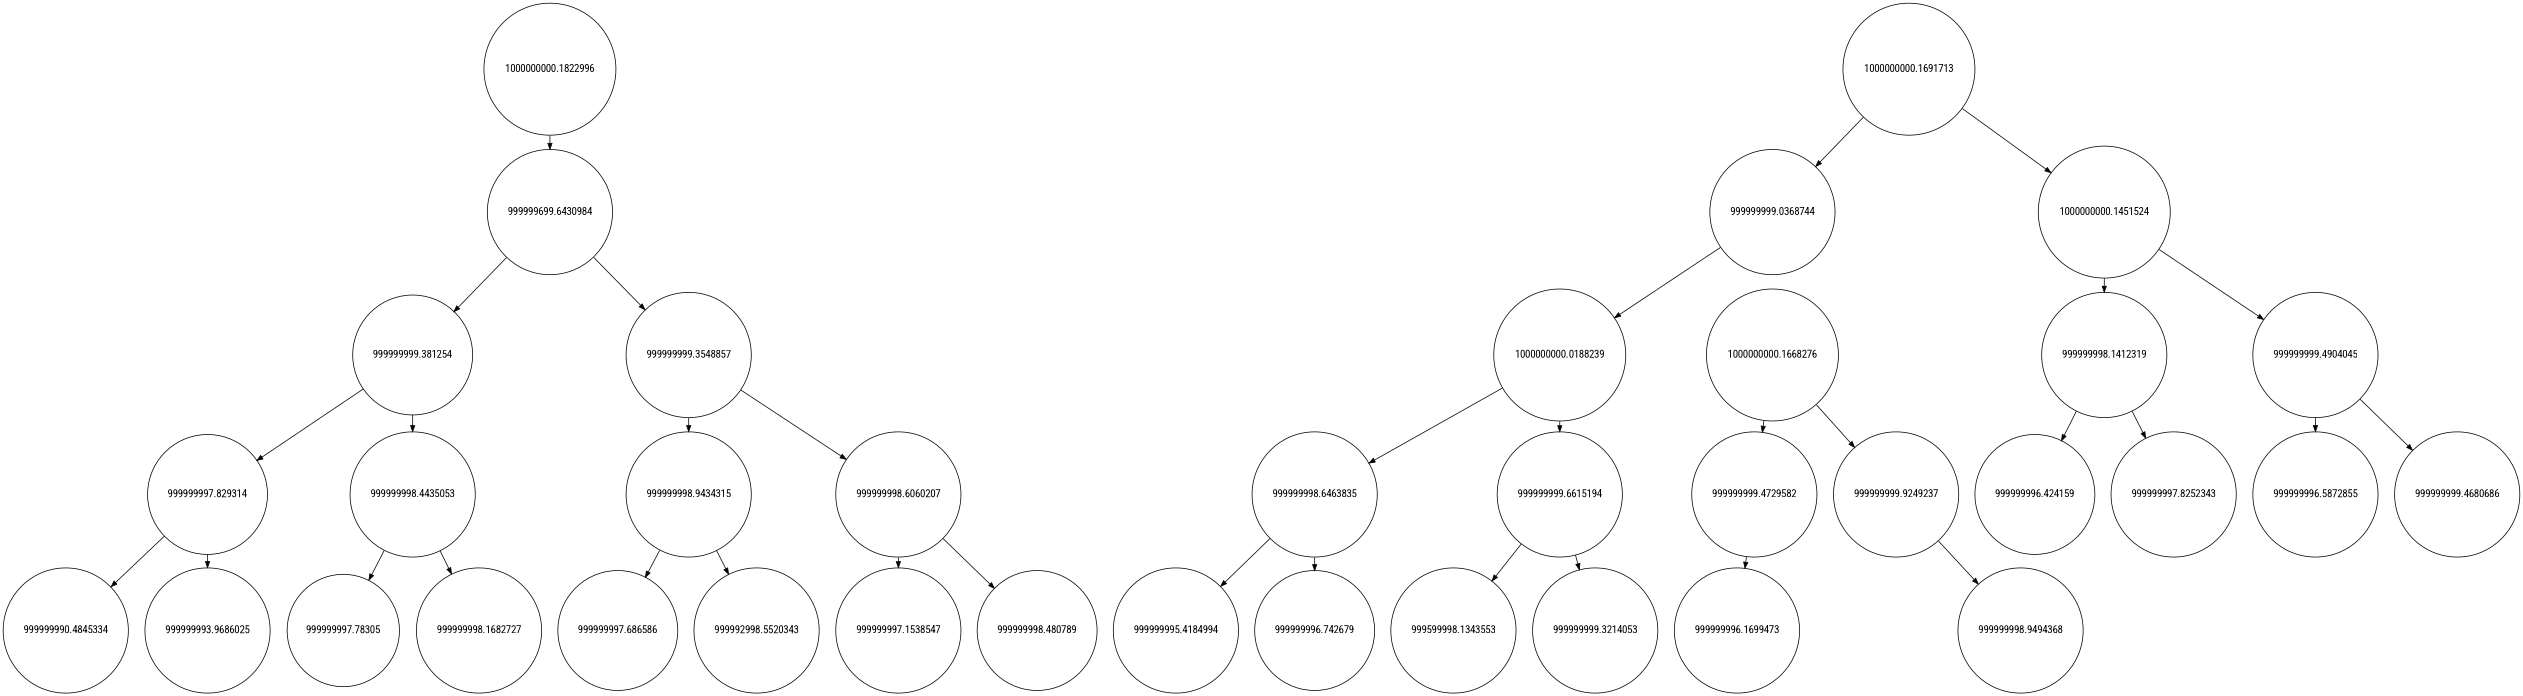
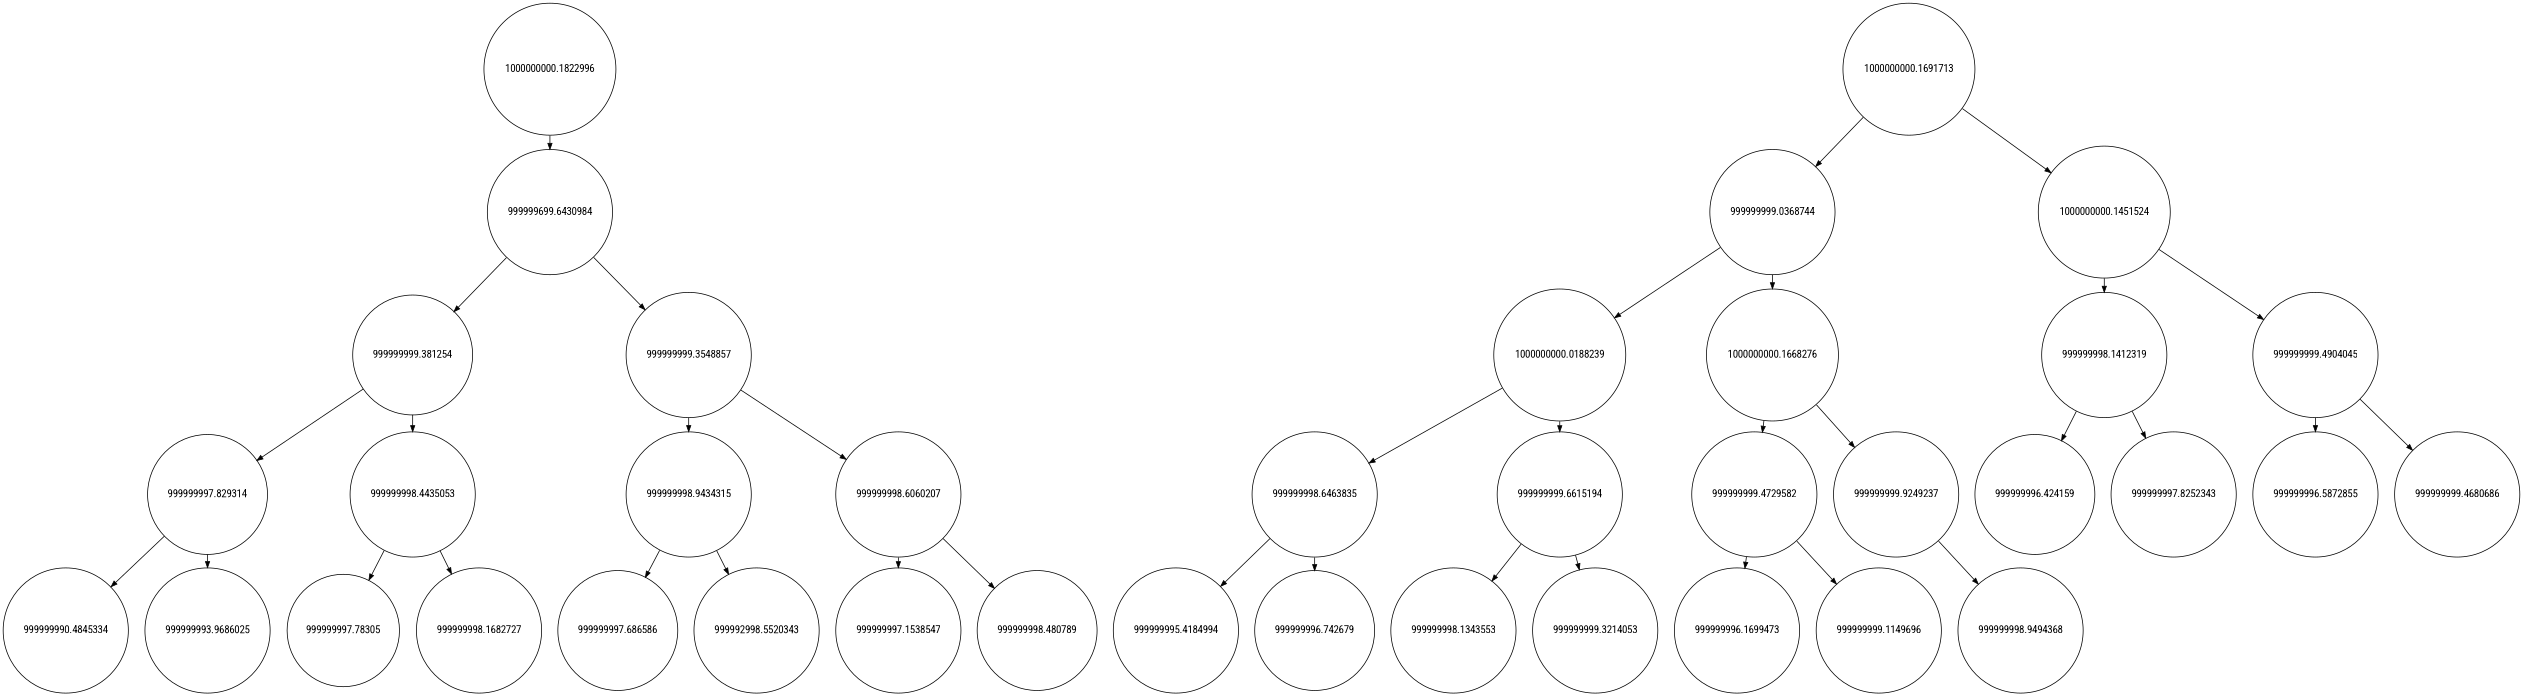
edge "999999999.0368744" -> "1000000000.1668276": added
node "999599998.1343553": label "999599998.1343553" -> "999999998.1343553"
node "999999999.1149696": added
